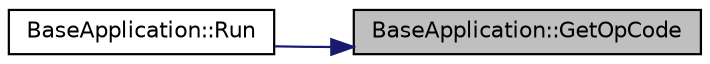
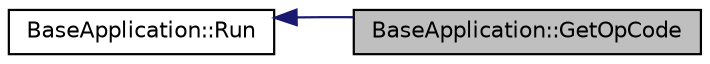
edge "BaseApplication::Run" -> "BaseApplication::GetOpCode": reversed
